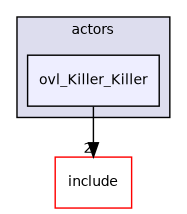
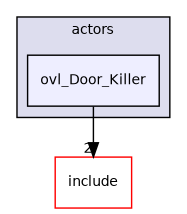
node "ovl_Killer_Killer": label "ovl_Killer_Killer" -> "ovl_Door_Killer"
